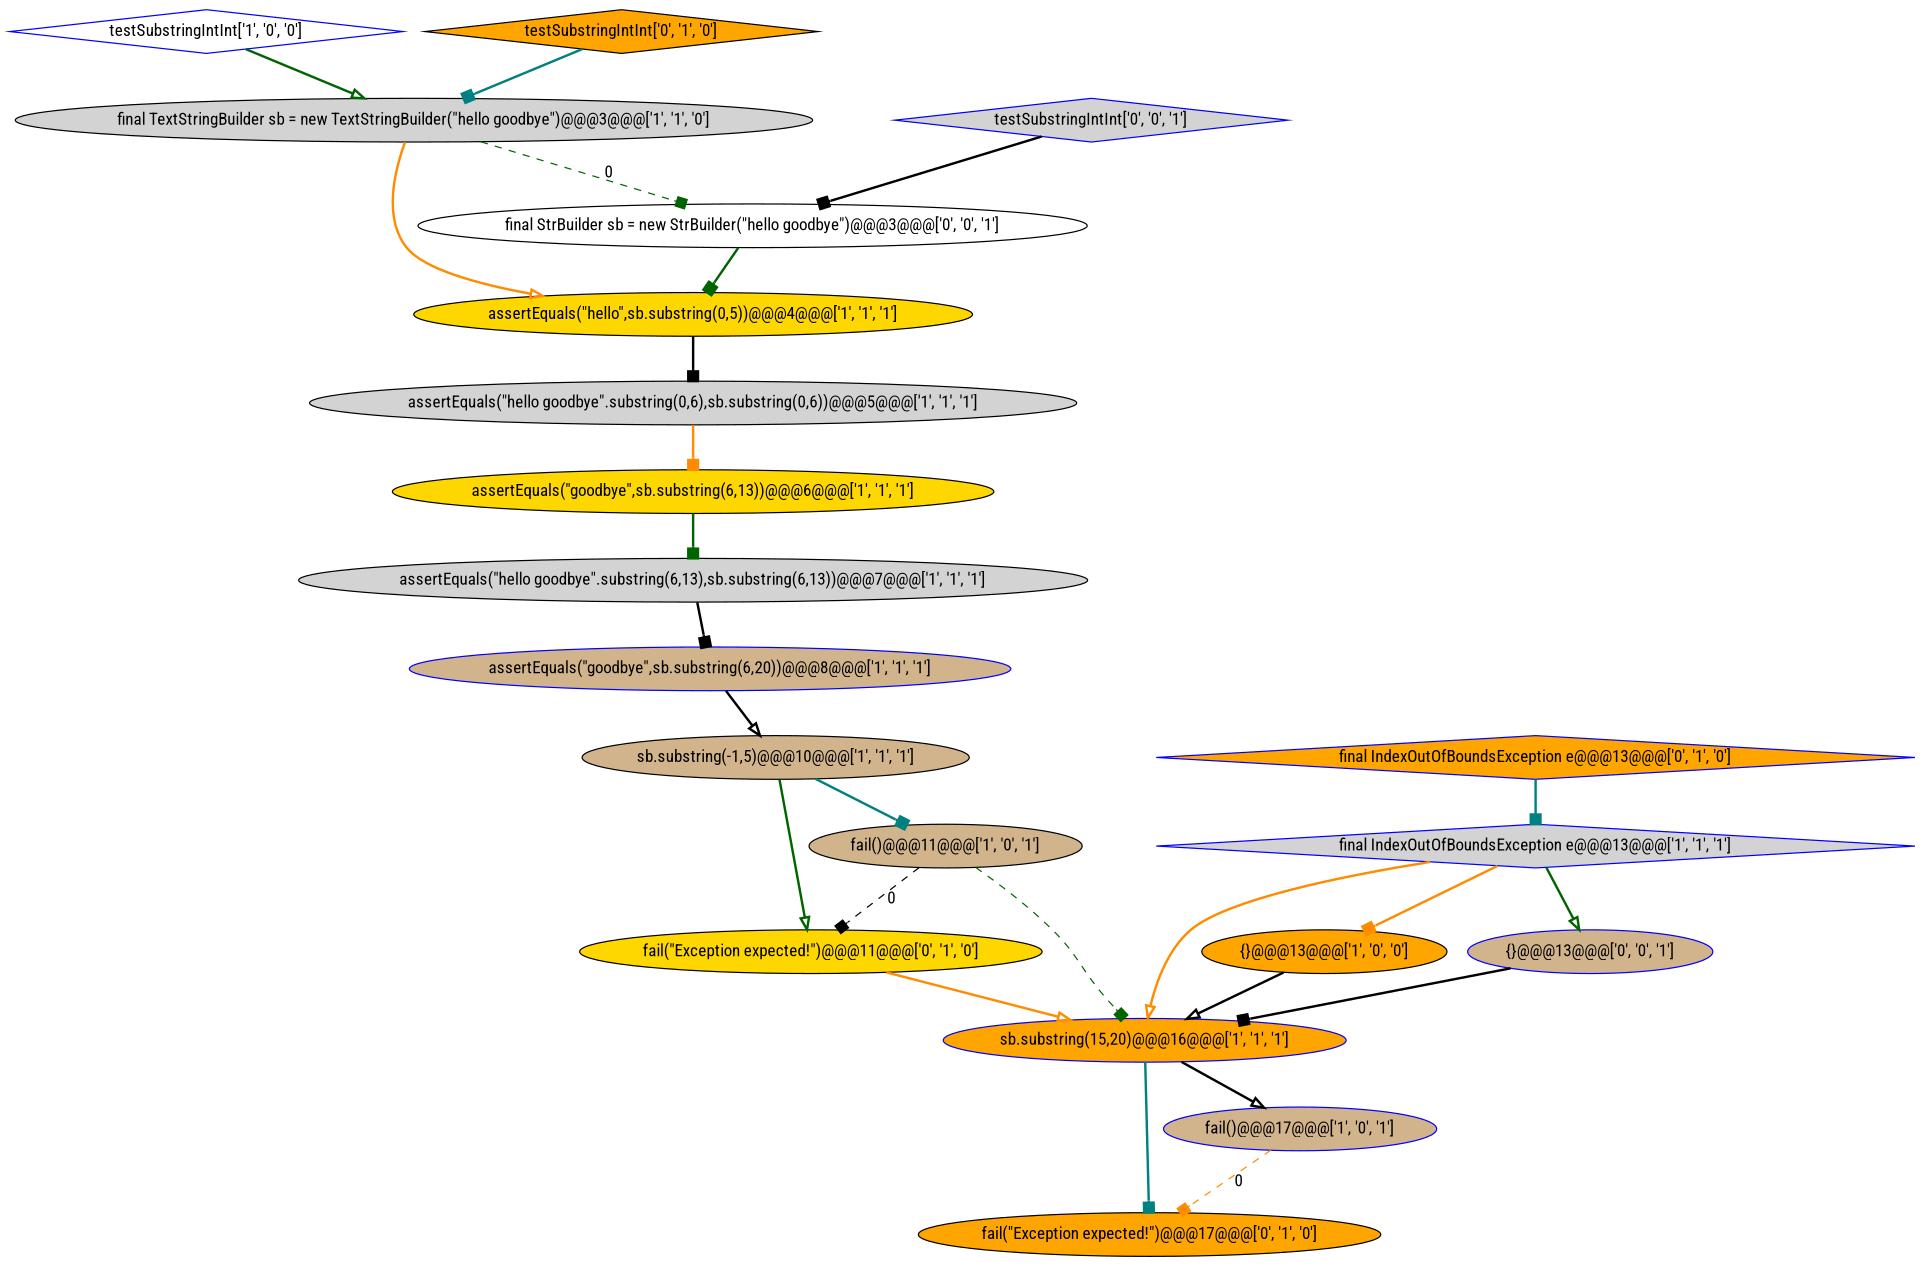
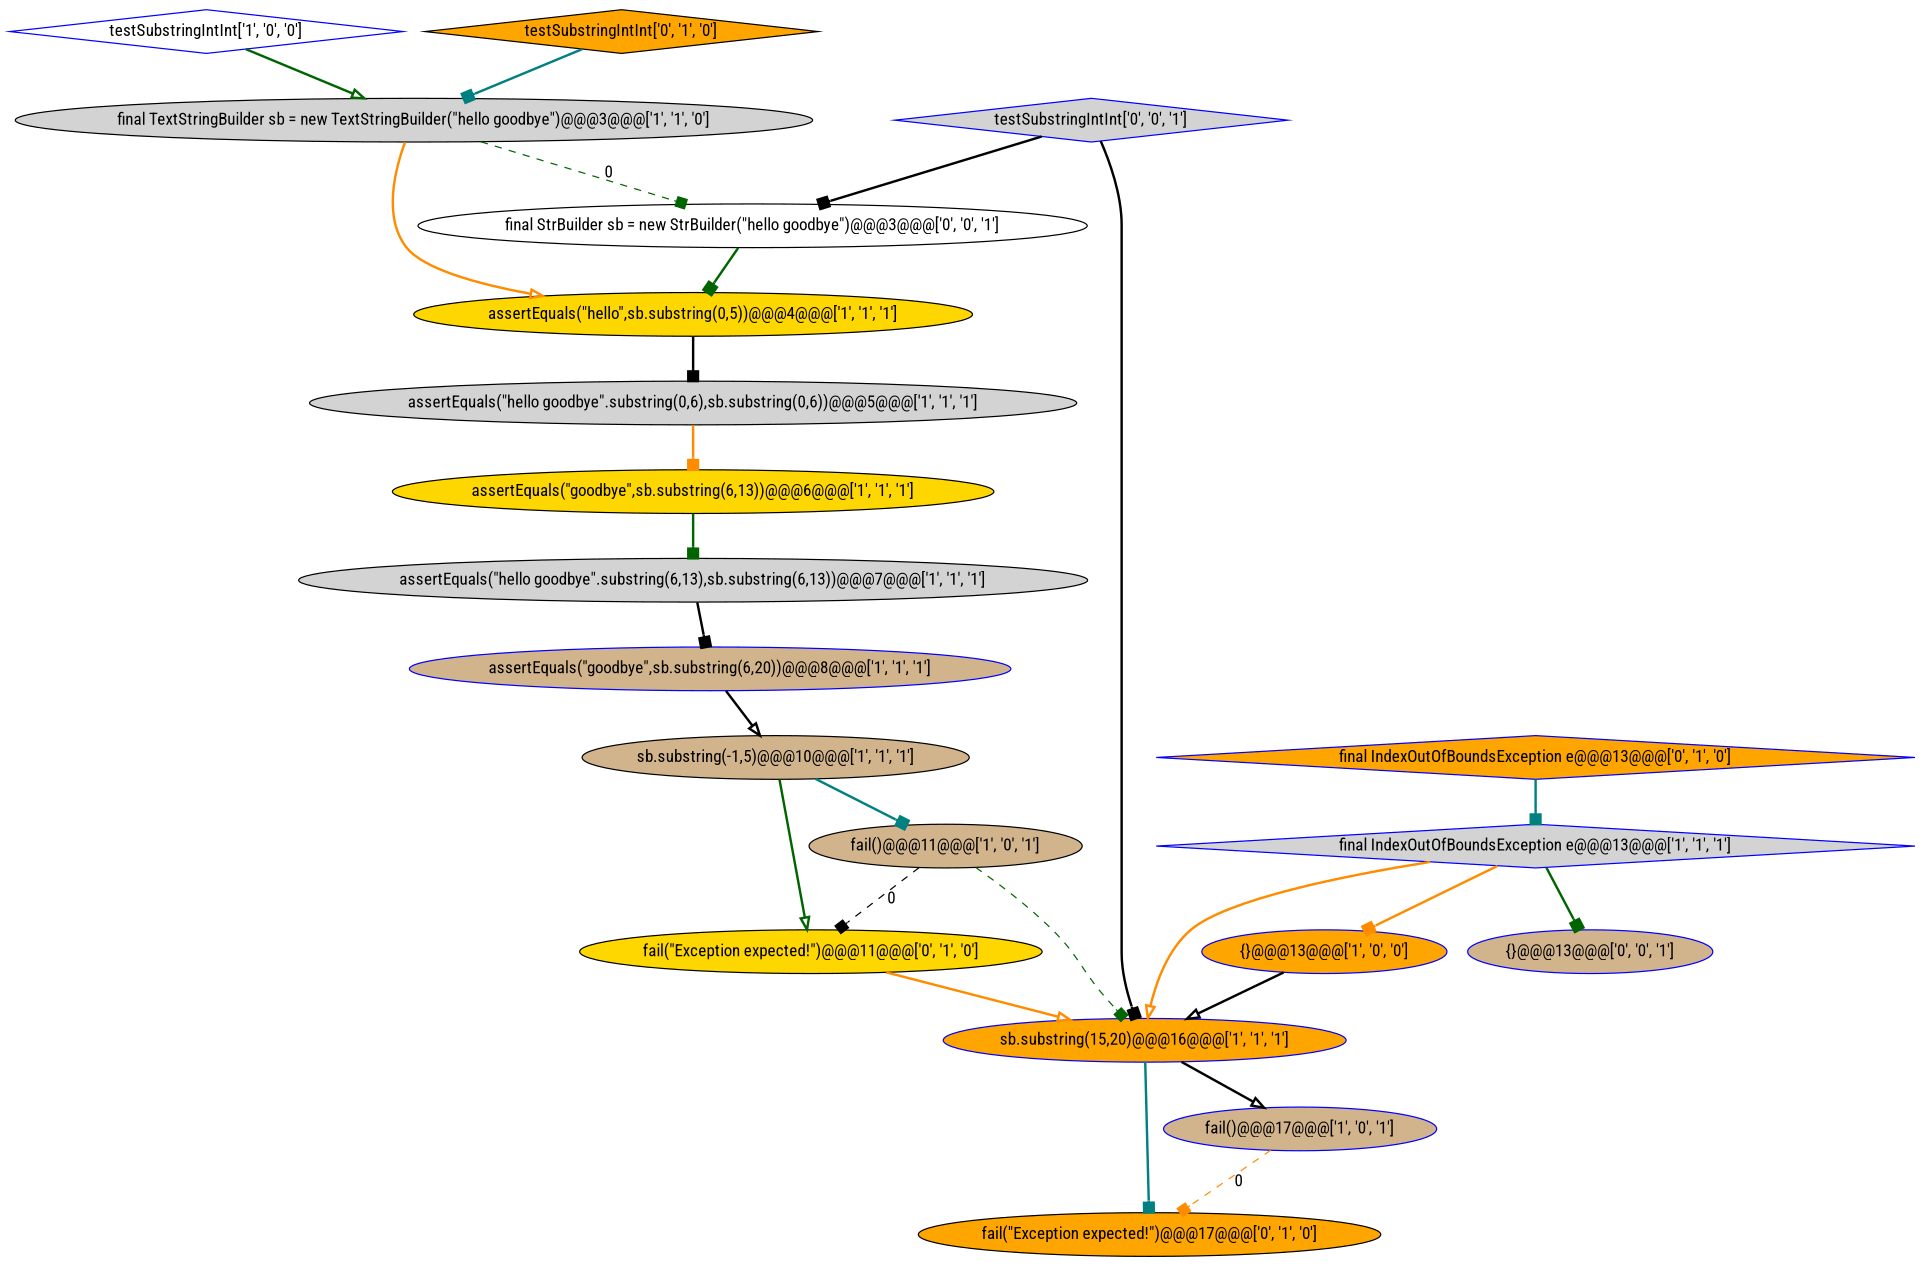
edge "final IndexOutOfBoundsException e@@@13@@@['1', '1', '1']" -> "{}@@@13@@@['0', '0', '1']": arrowhead onormal -> box
node "{}@@@13@@@['1', '0', '0']": color black -> blue
edge "{}@@@13@@@['0', '0', '1']" -> "sb.substring(15,20)@@@16@@@['1', '1', '1']": now "testSubstringIntInt['0', '0', '1']" -> "sb.substring(15,20)@@@16@@@['1', '1', '1']"
